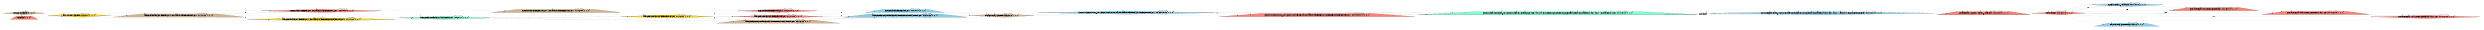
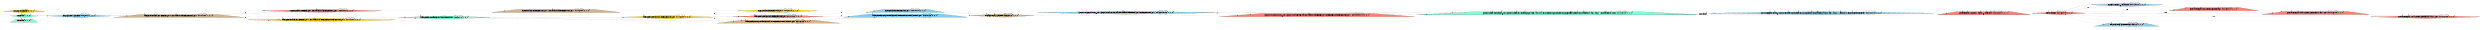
node "expectGetObject(EXPECTED_URIS.get(0))@@@6@@@['0', '1', '0']": fillcolor salmon -> gold
node "testCompressedReader['0', '0', '1']": fillcolor tan -> gold
node "testReader['1', '0', '0']": added
node "EasyMock.reset(S3_CLIENT)@@@3@@@['1', '1', '1']": fillcolor gold -> skyblue
node "testReader['0', '1', '0']": fillcolor salmon -> aquamarine
